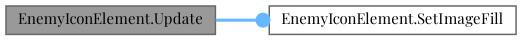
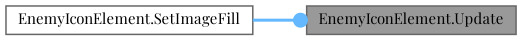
edge "EnemyIconElement.Update" -> "EnemyIconElement.SetImageFill": reversed
